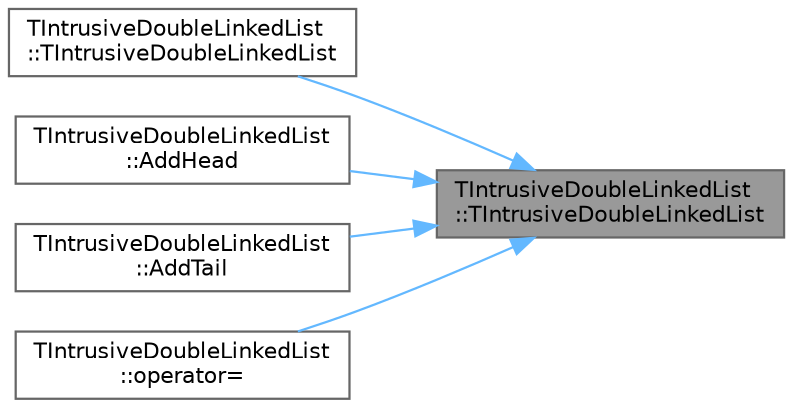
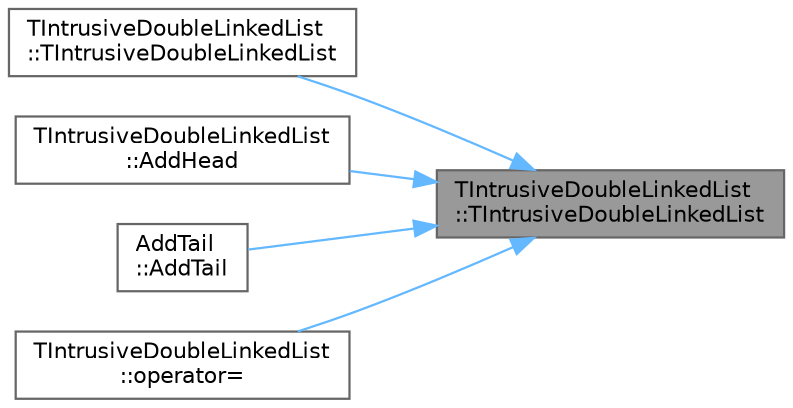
node "TIntrusiveDoubleLinkedList ::AddTail": label "TIntrusiveDoubleLinkedList ::AddTail" -> "AddTail ::AddTail"
